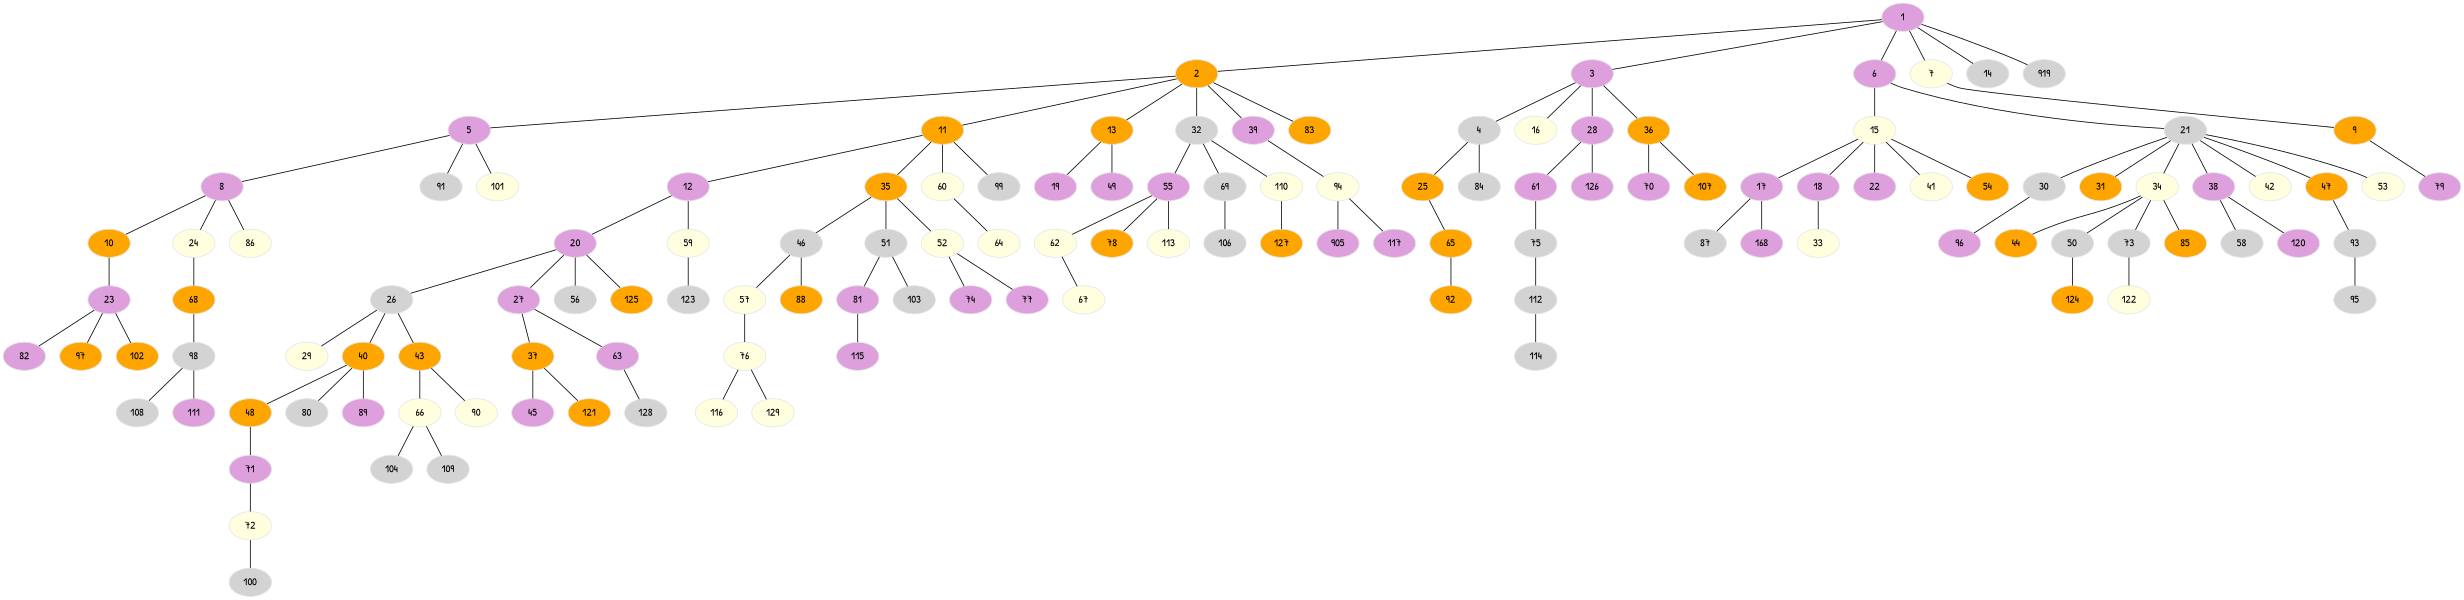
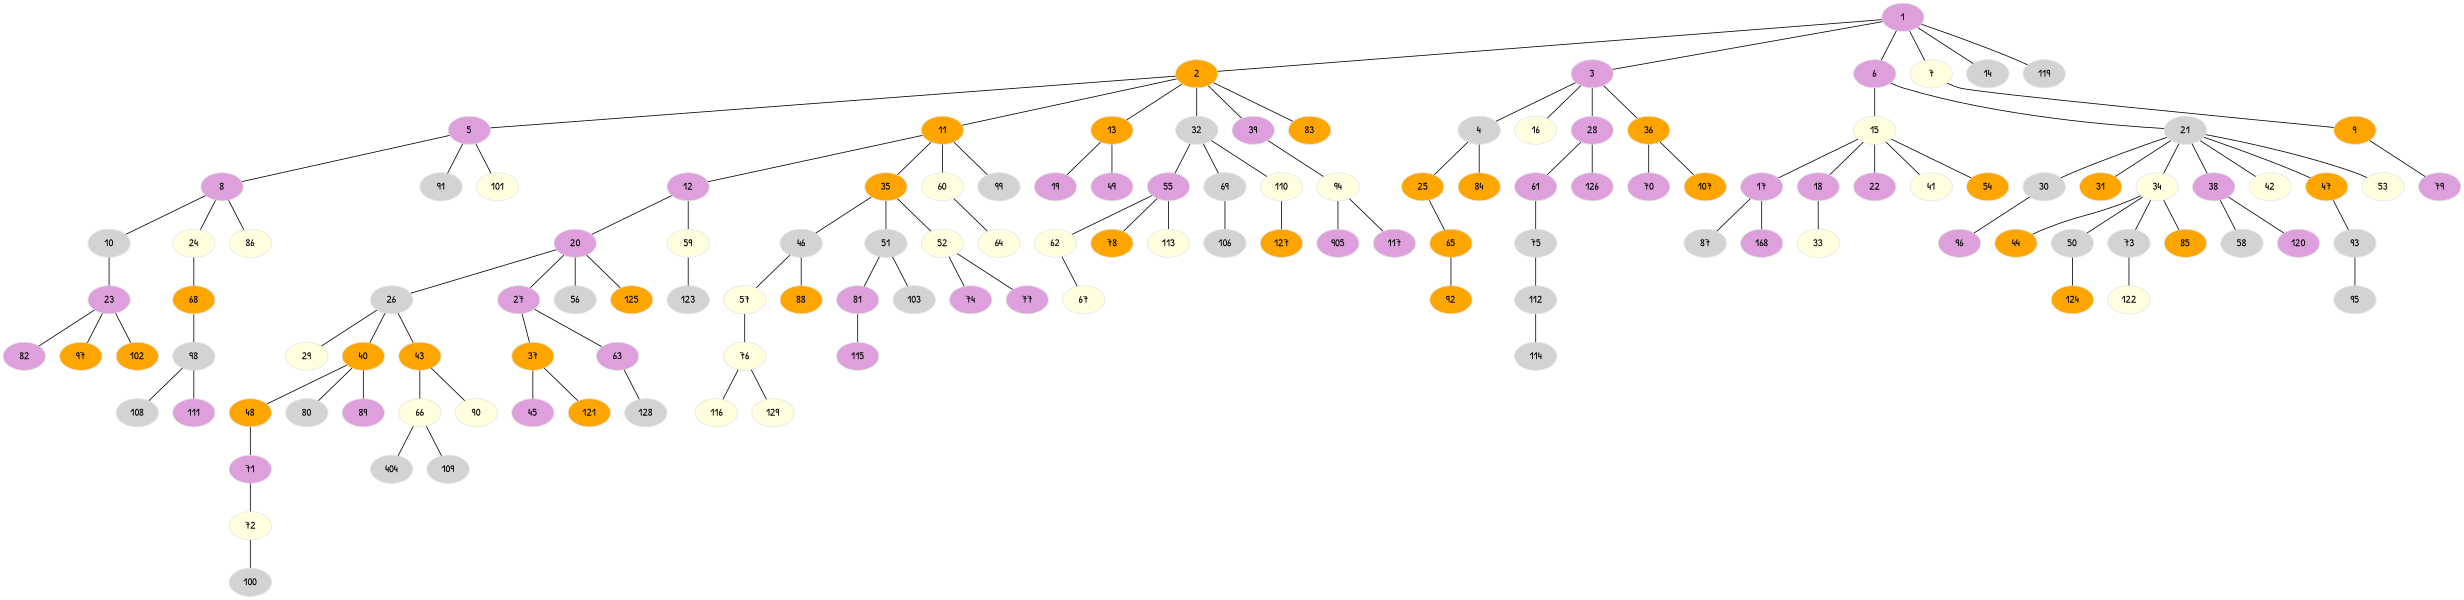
node "919": label "919" -> "119"
node "84": fillcolor lightgrey -> orange
node "10": fillcolor orange -> lightgrey
node "104": label "104" -> "404"
